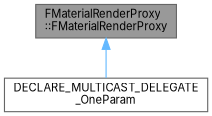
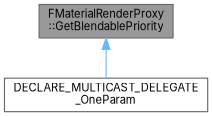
node "FMaterialRenderProxy ::FMaterialRenderProxy": label "FMaterialRenderProxy ::FMaterialRenderProxy" -> "FMaterialRenderProxy ::GetBlendablePriority"
